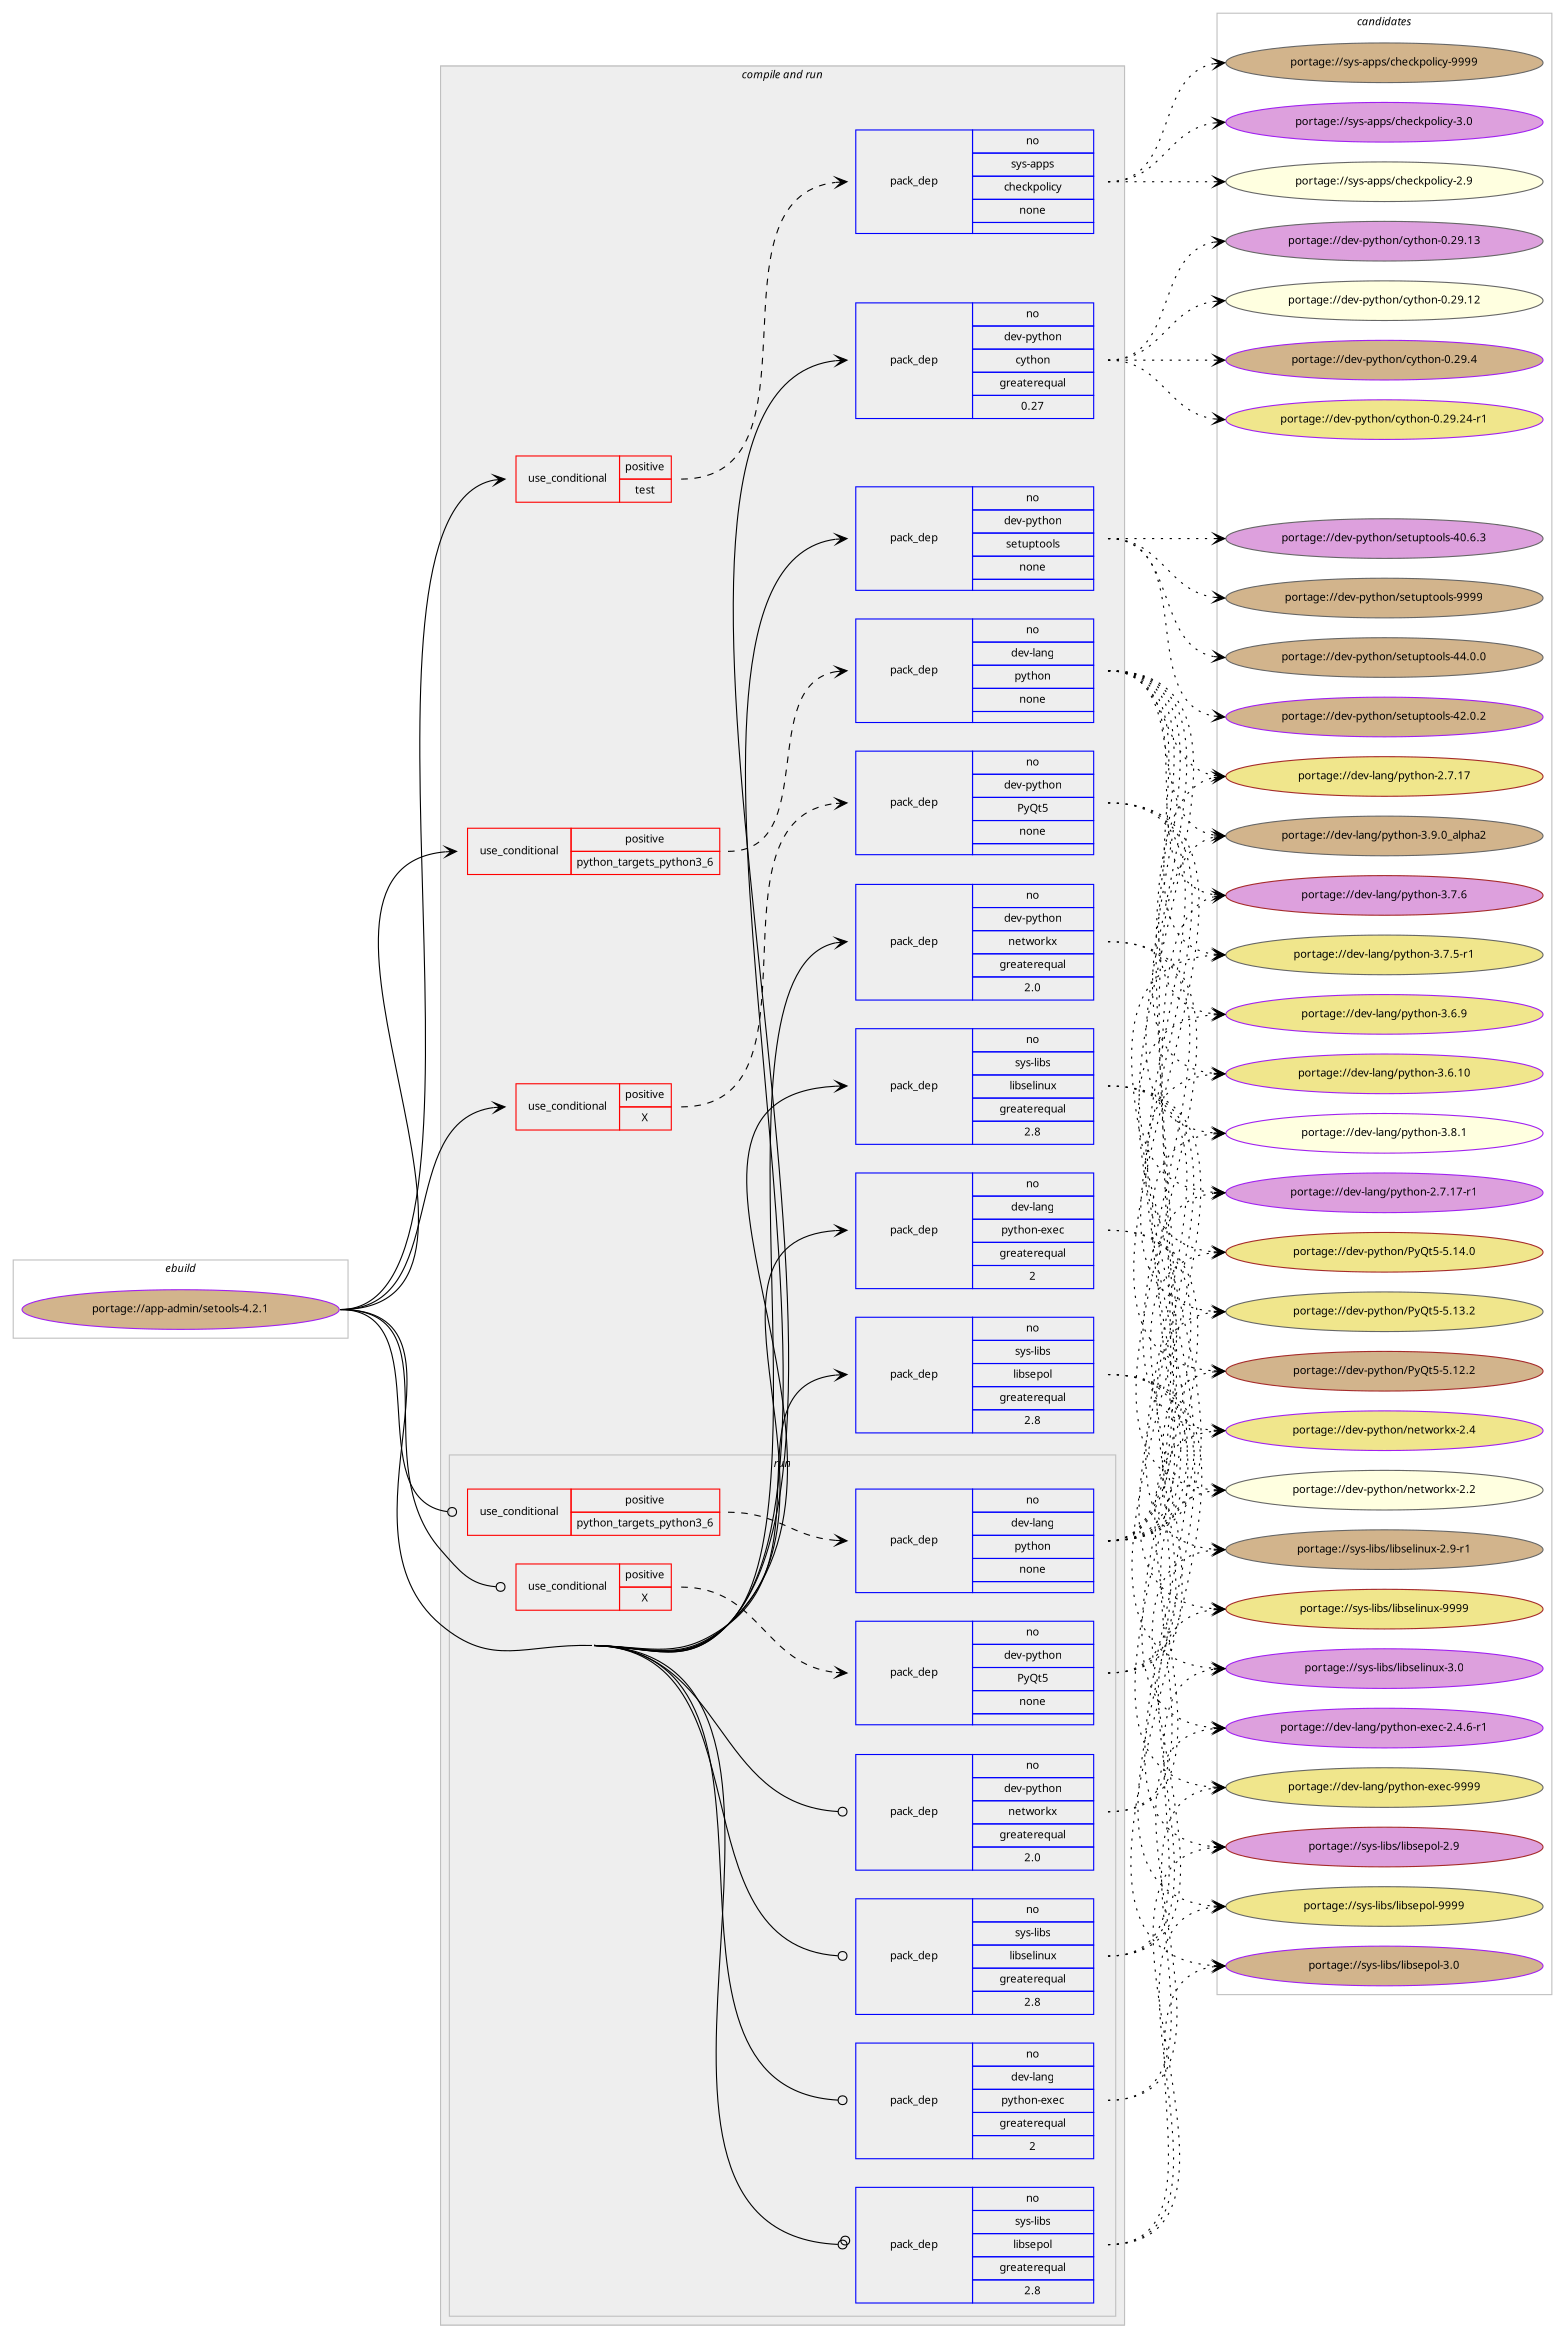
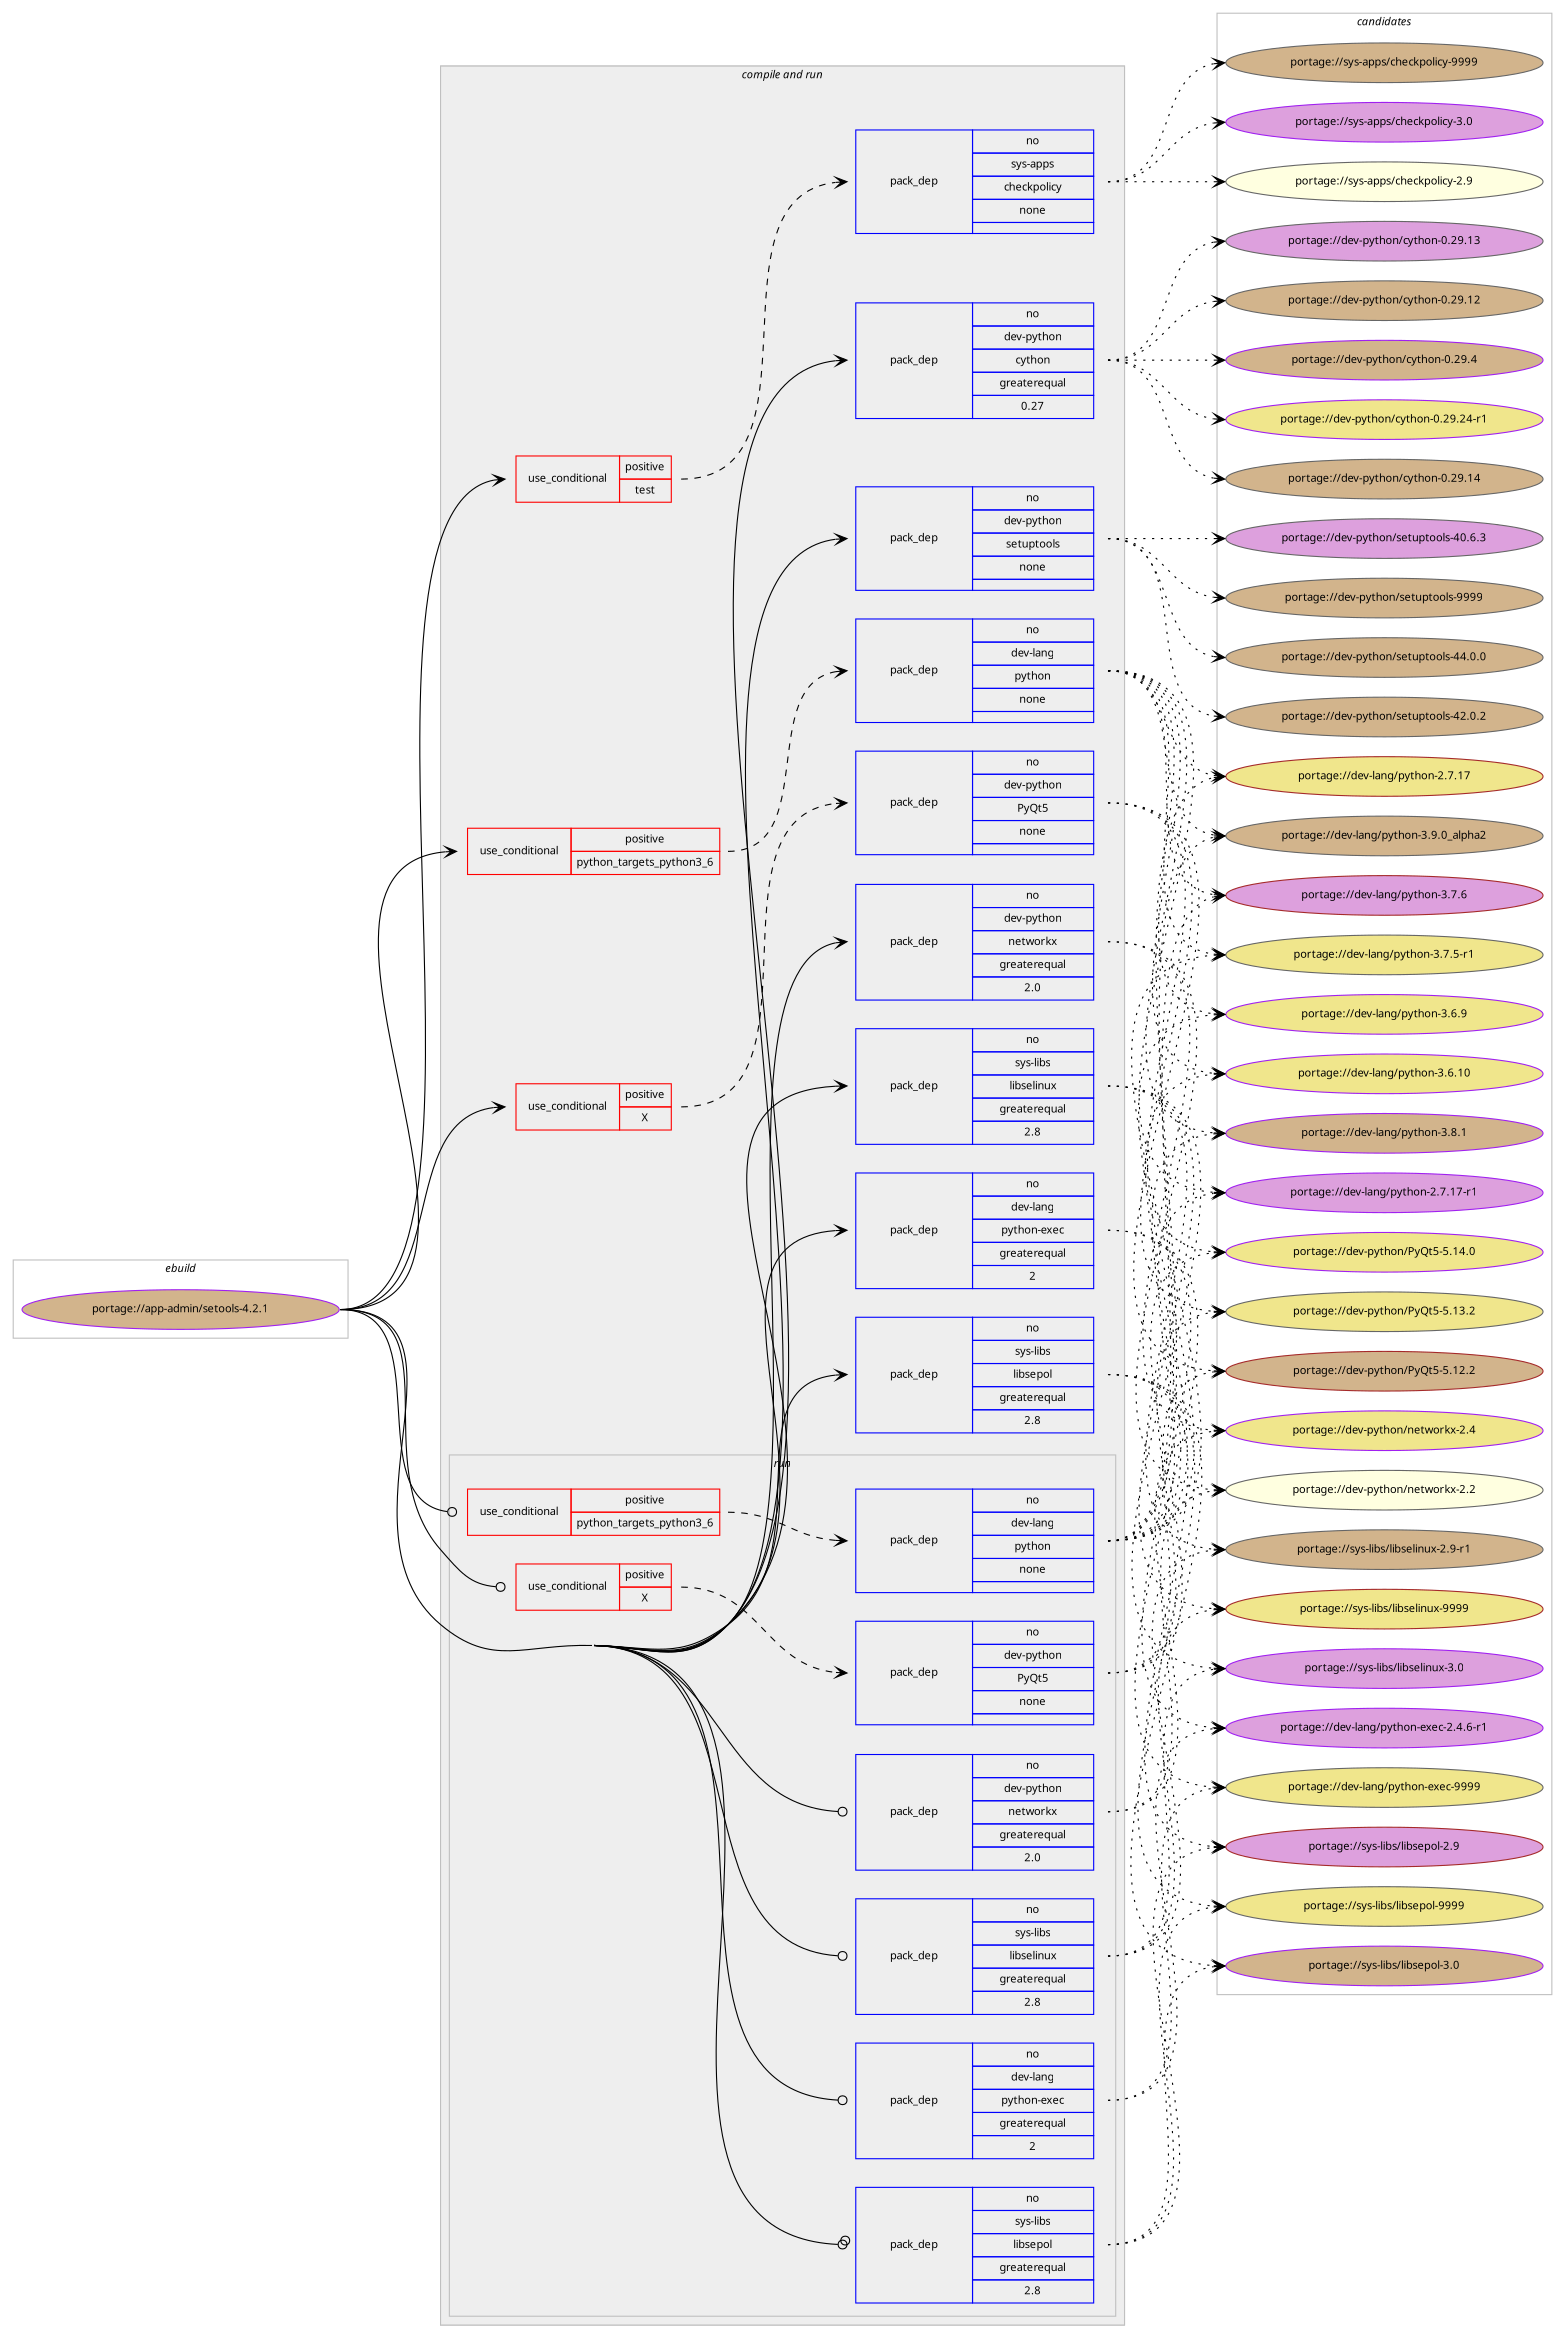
node "portage://dev-python/cython-0.29.12": fillcolor lightyellow -> tan
node "portage://dev-python/cython-0.29.14": added
node "portage://dev-python/setuptools-42.0.2": color purple -> gray40
node "portage://dev-lang/python-3.8.1": fillcolor lightyellow -> tan
node "portage://dev-python/PyQt5-5.14.0": color brown -> purple
